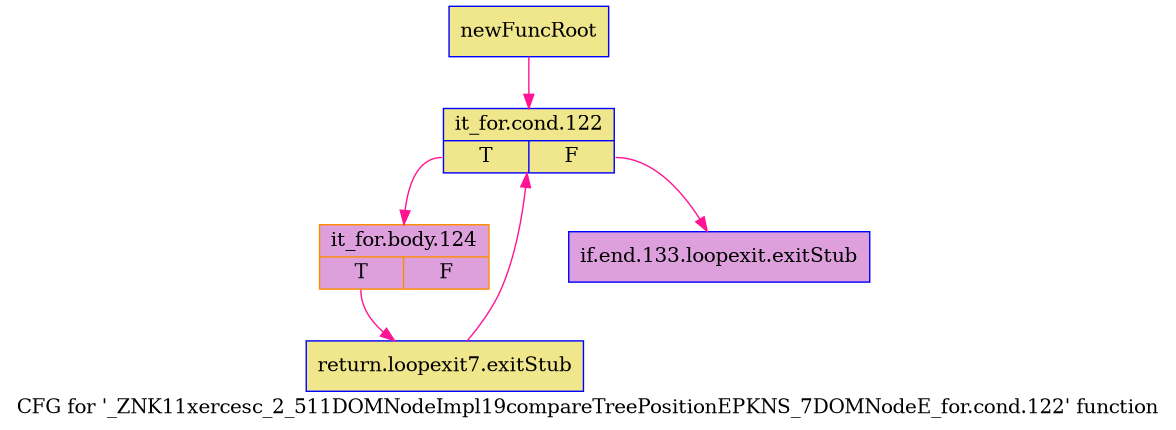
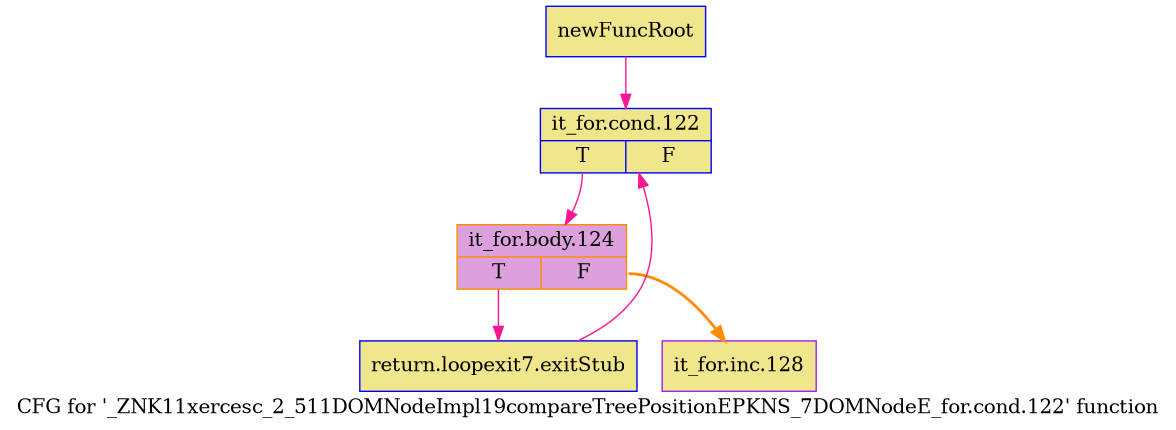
node "if.end.133.loopexit.exitStub": removed
node "it_for.inc.128": added
